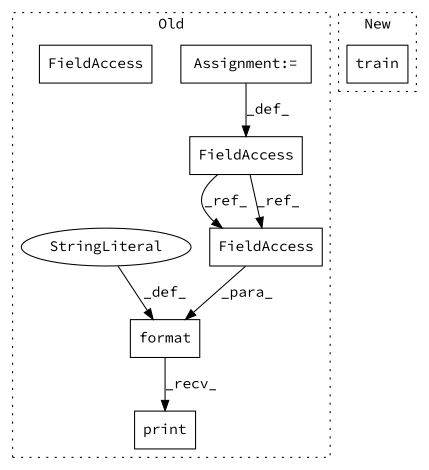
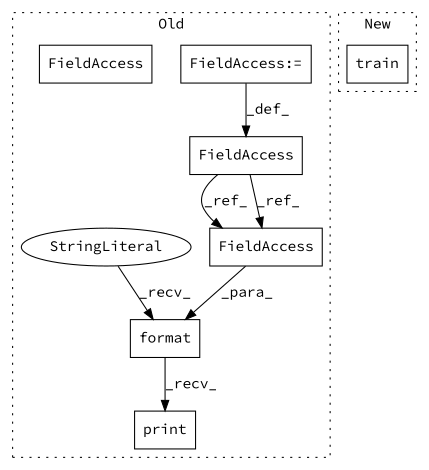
node "Assignment:=": label "Assignment:=" -> "FieldAccess:="
edge "StringLiteral" -> "format": label "_def_" -> "_recv_"
